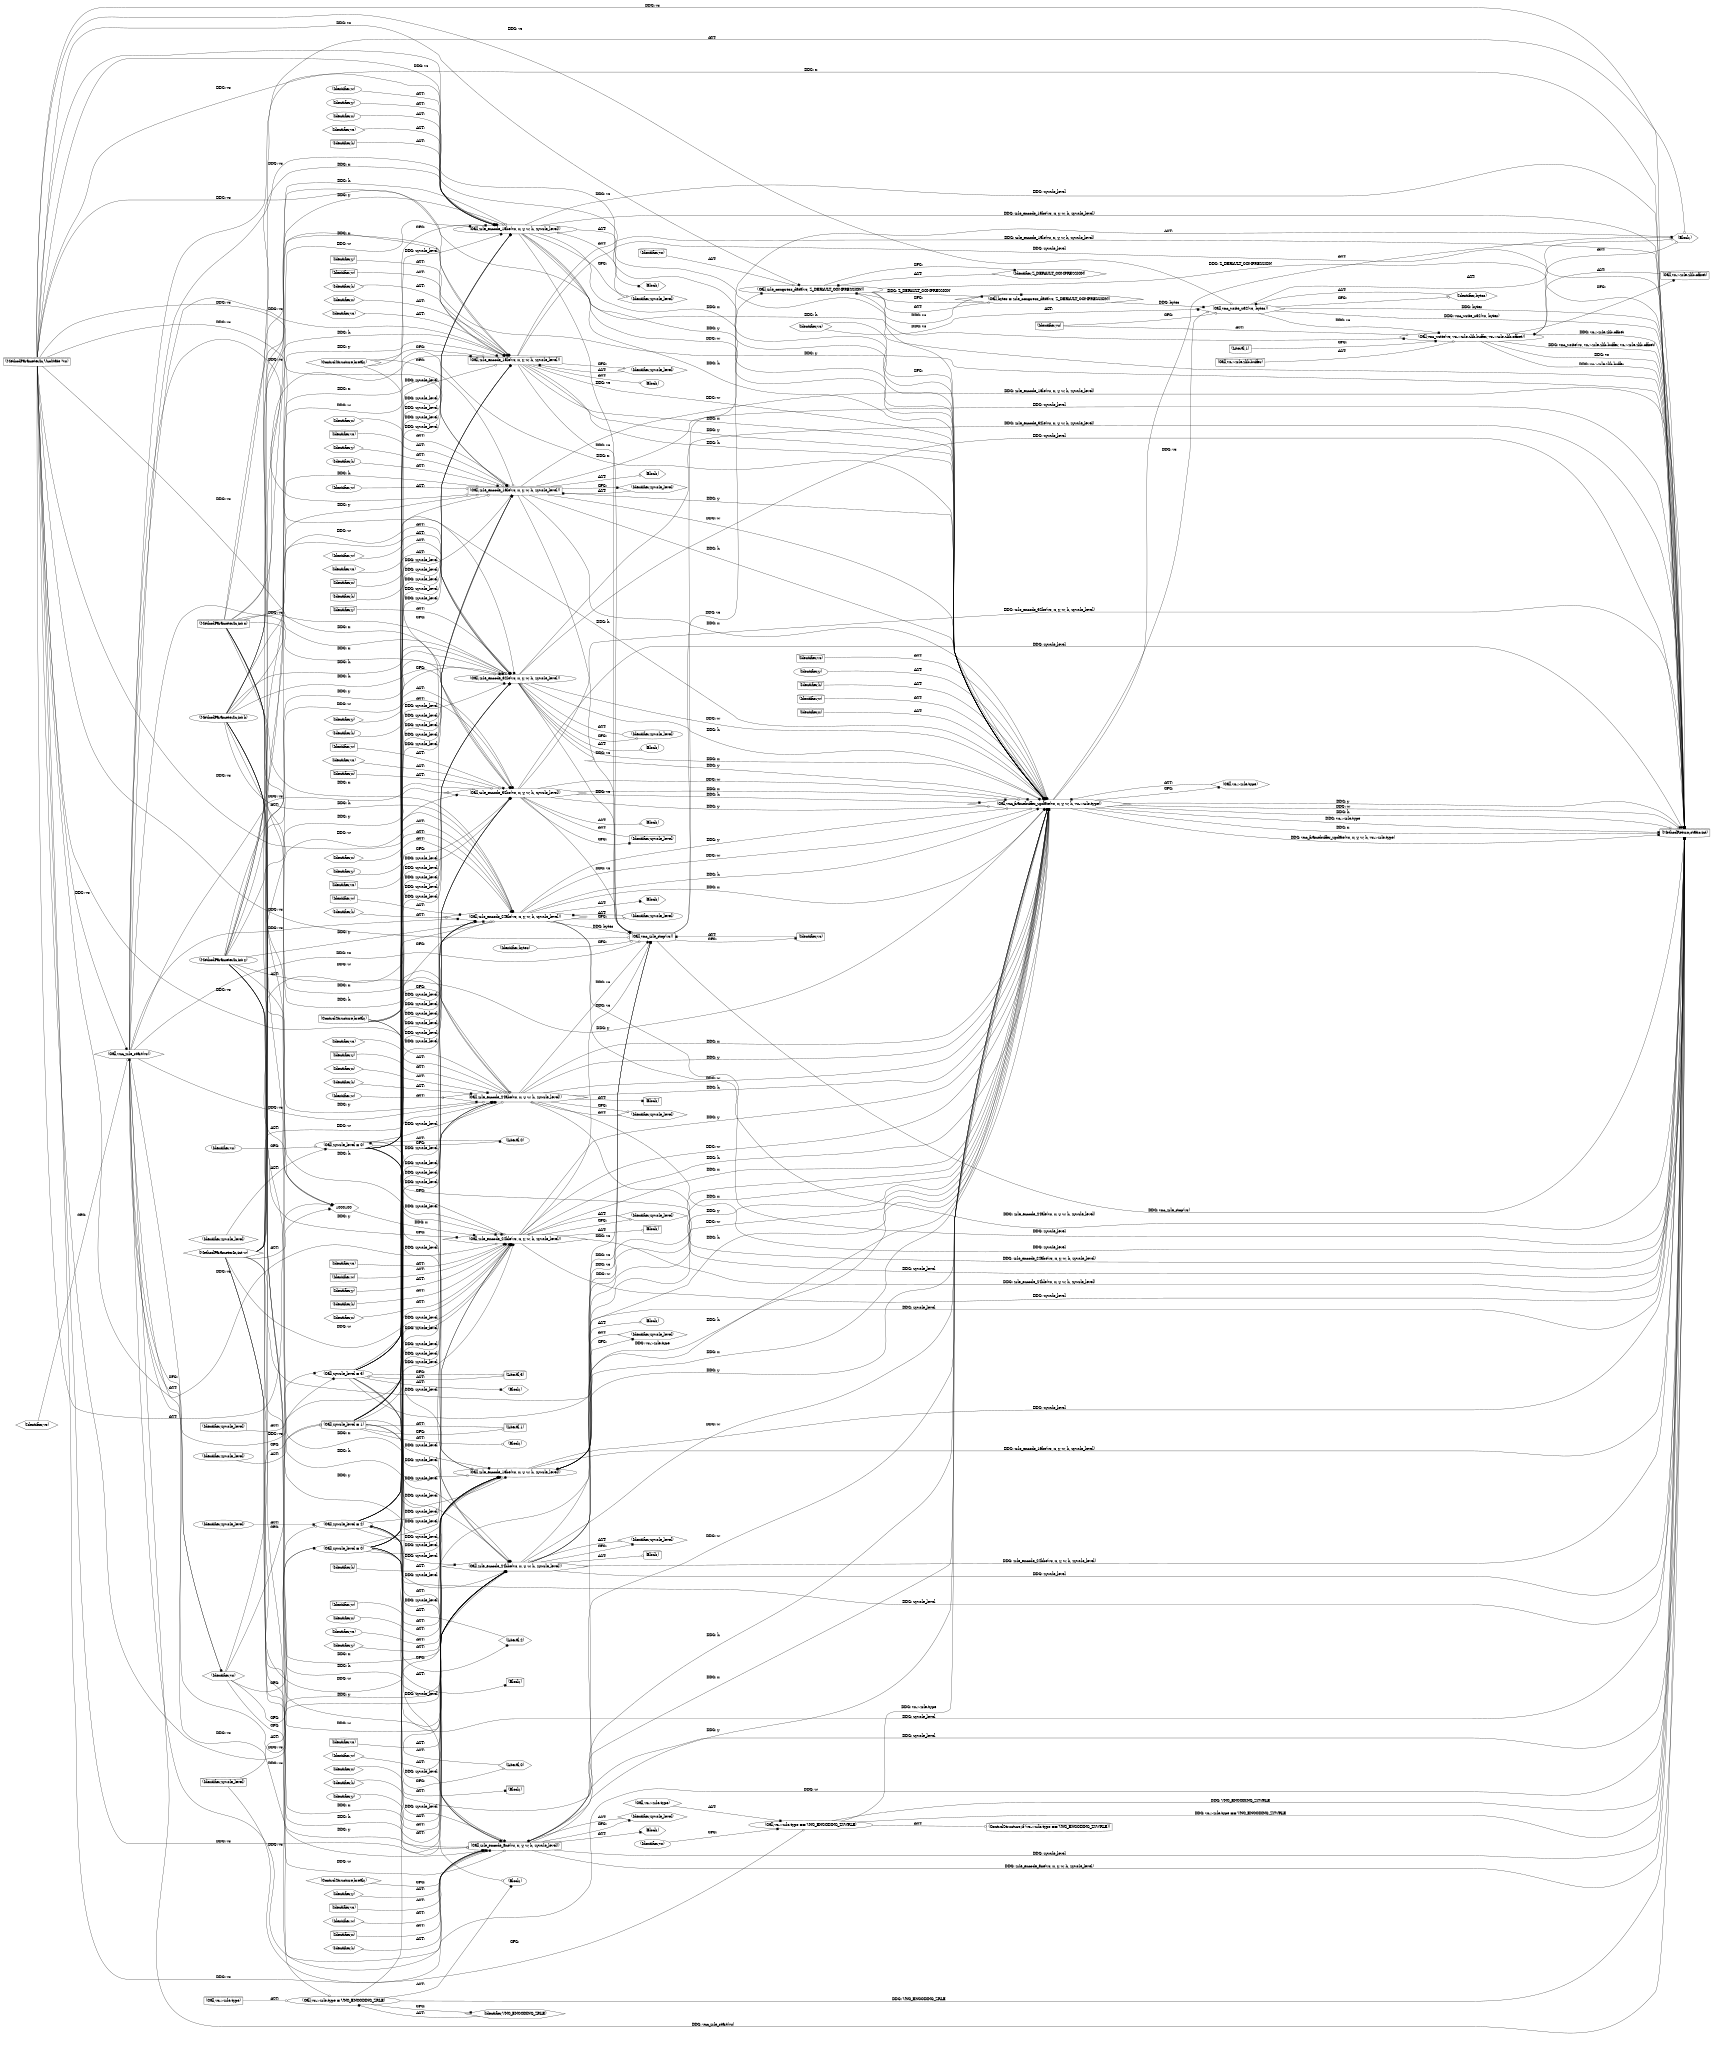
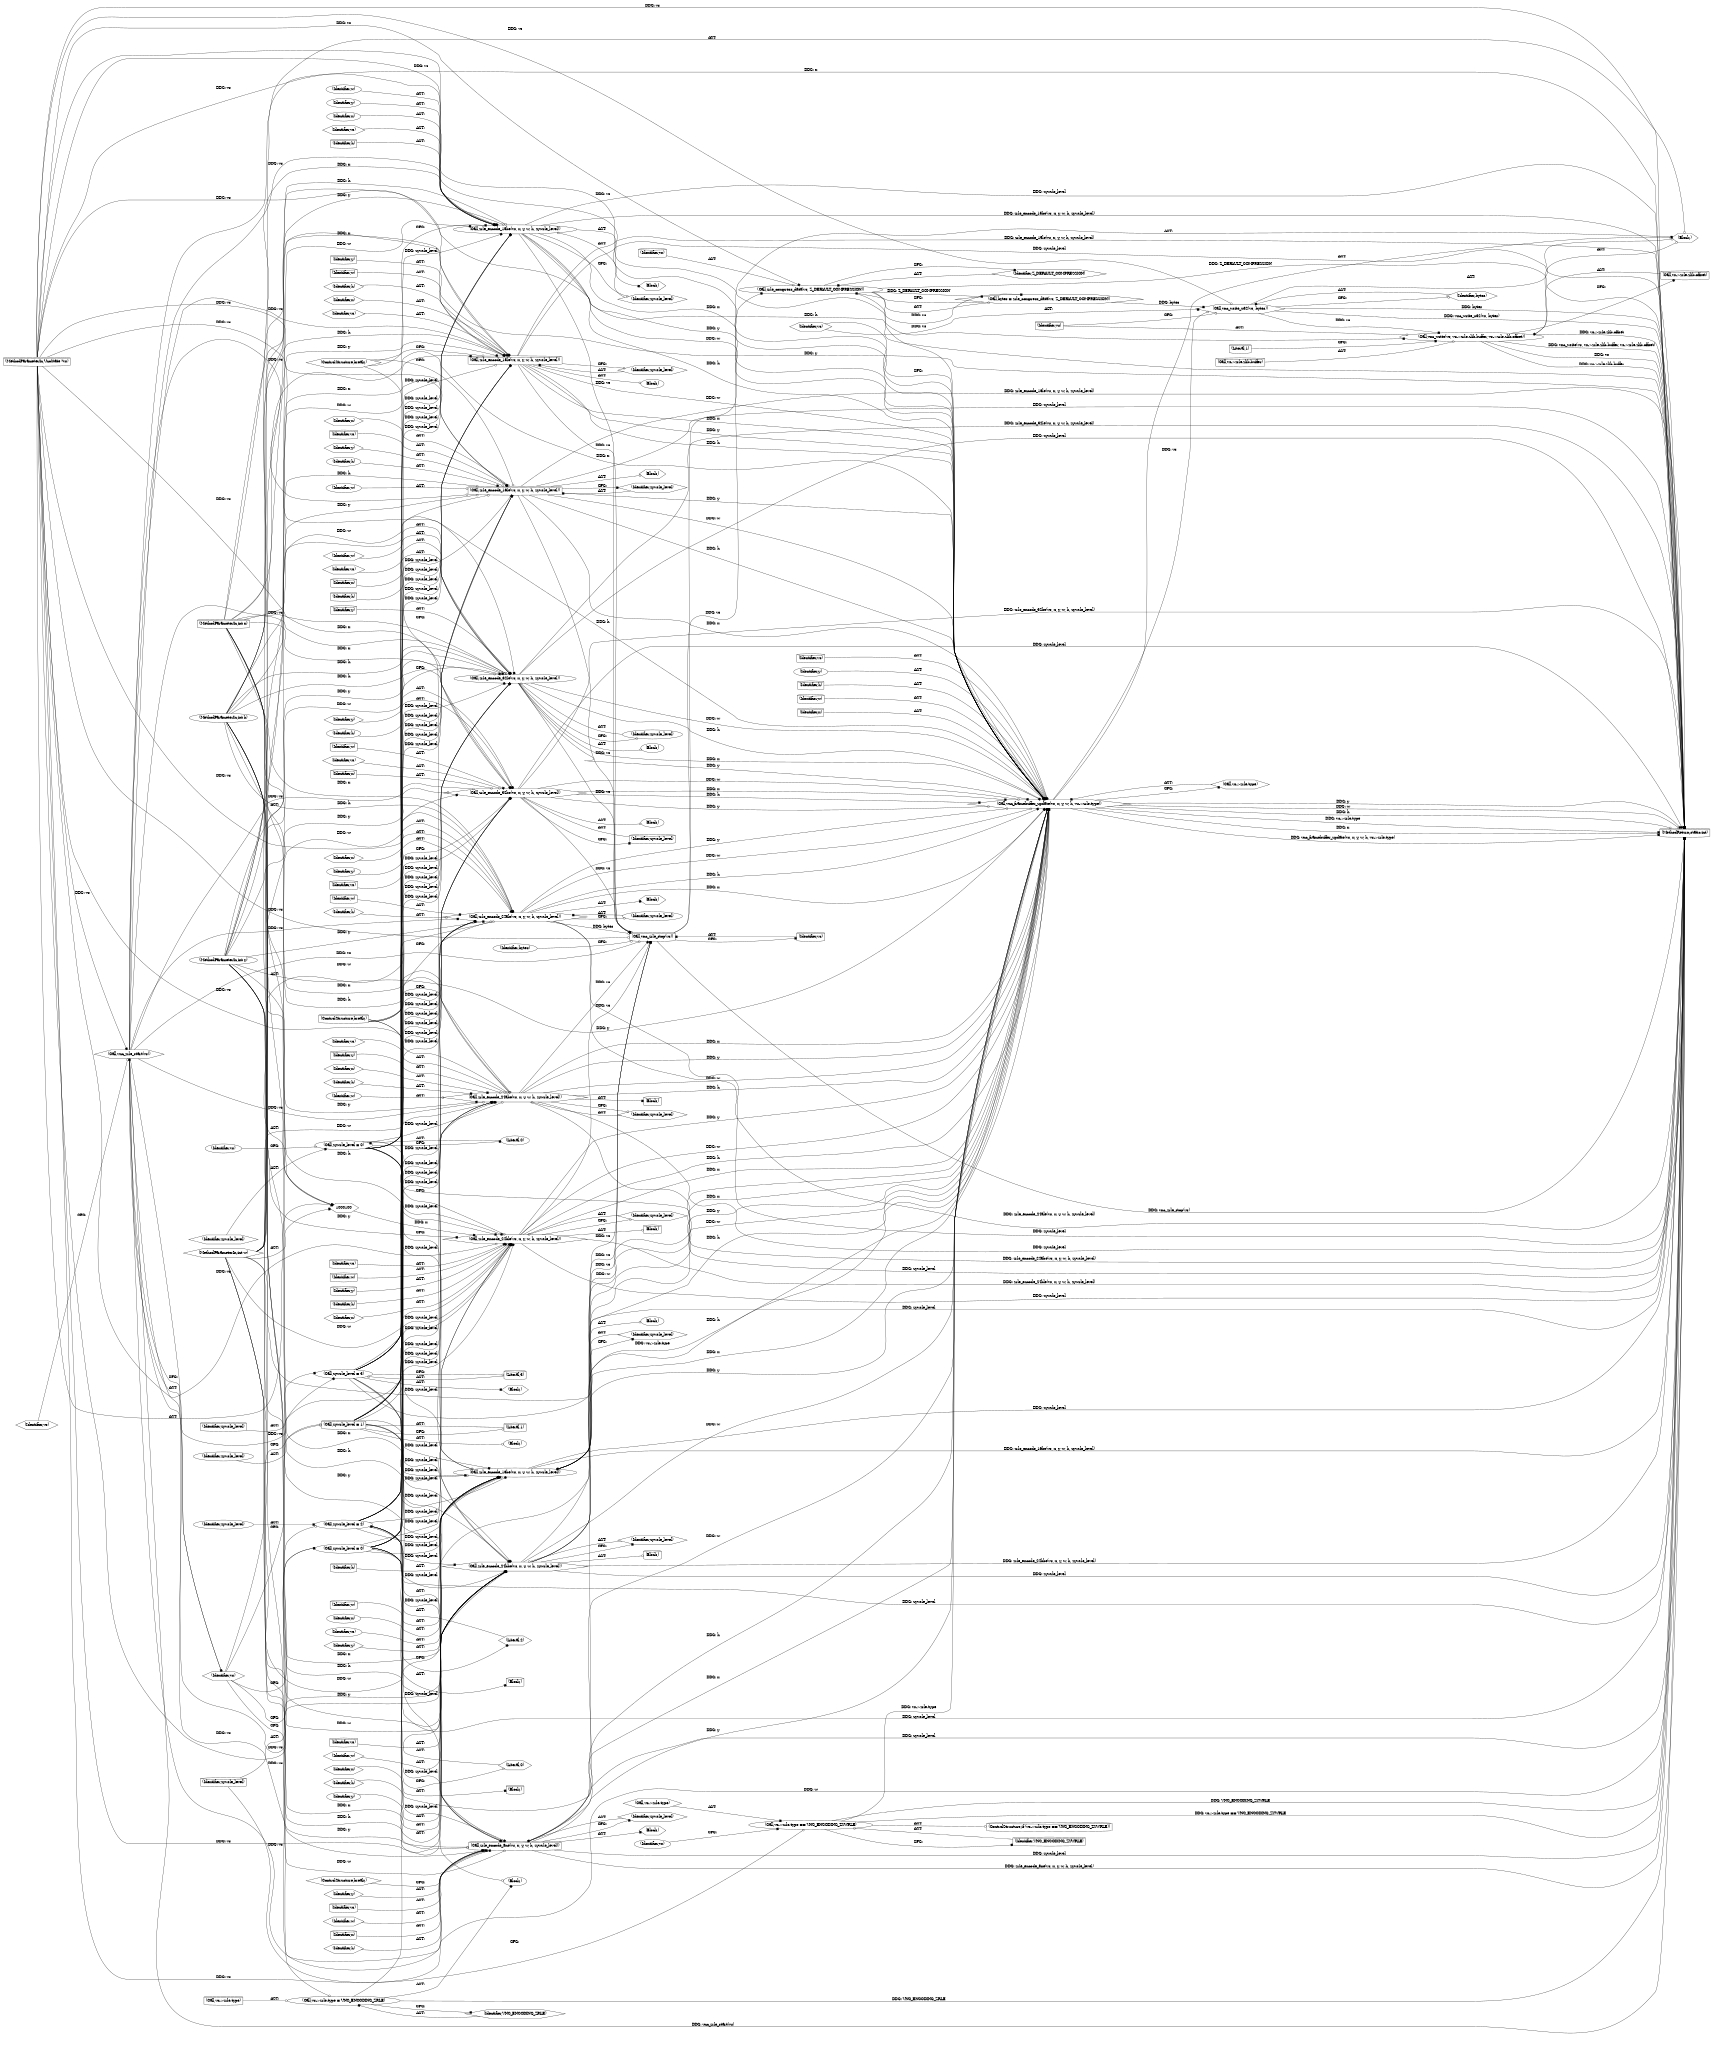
edge "(Call,zywrle_level = 1)" -> "(Call,zrle_encode_16be(vs, x, y, w, h, zywrle_level))": added, label "DDG: zywrle_level"
node "(Identifier,VNC_ENCODING_ZYWRLE)": added
